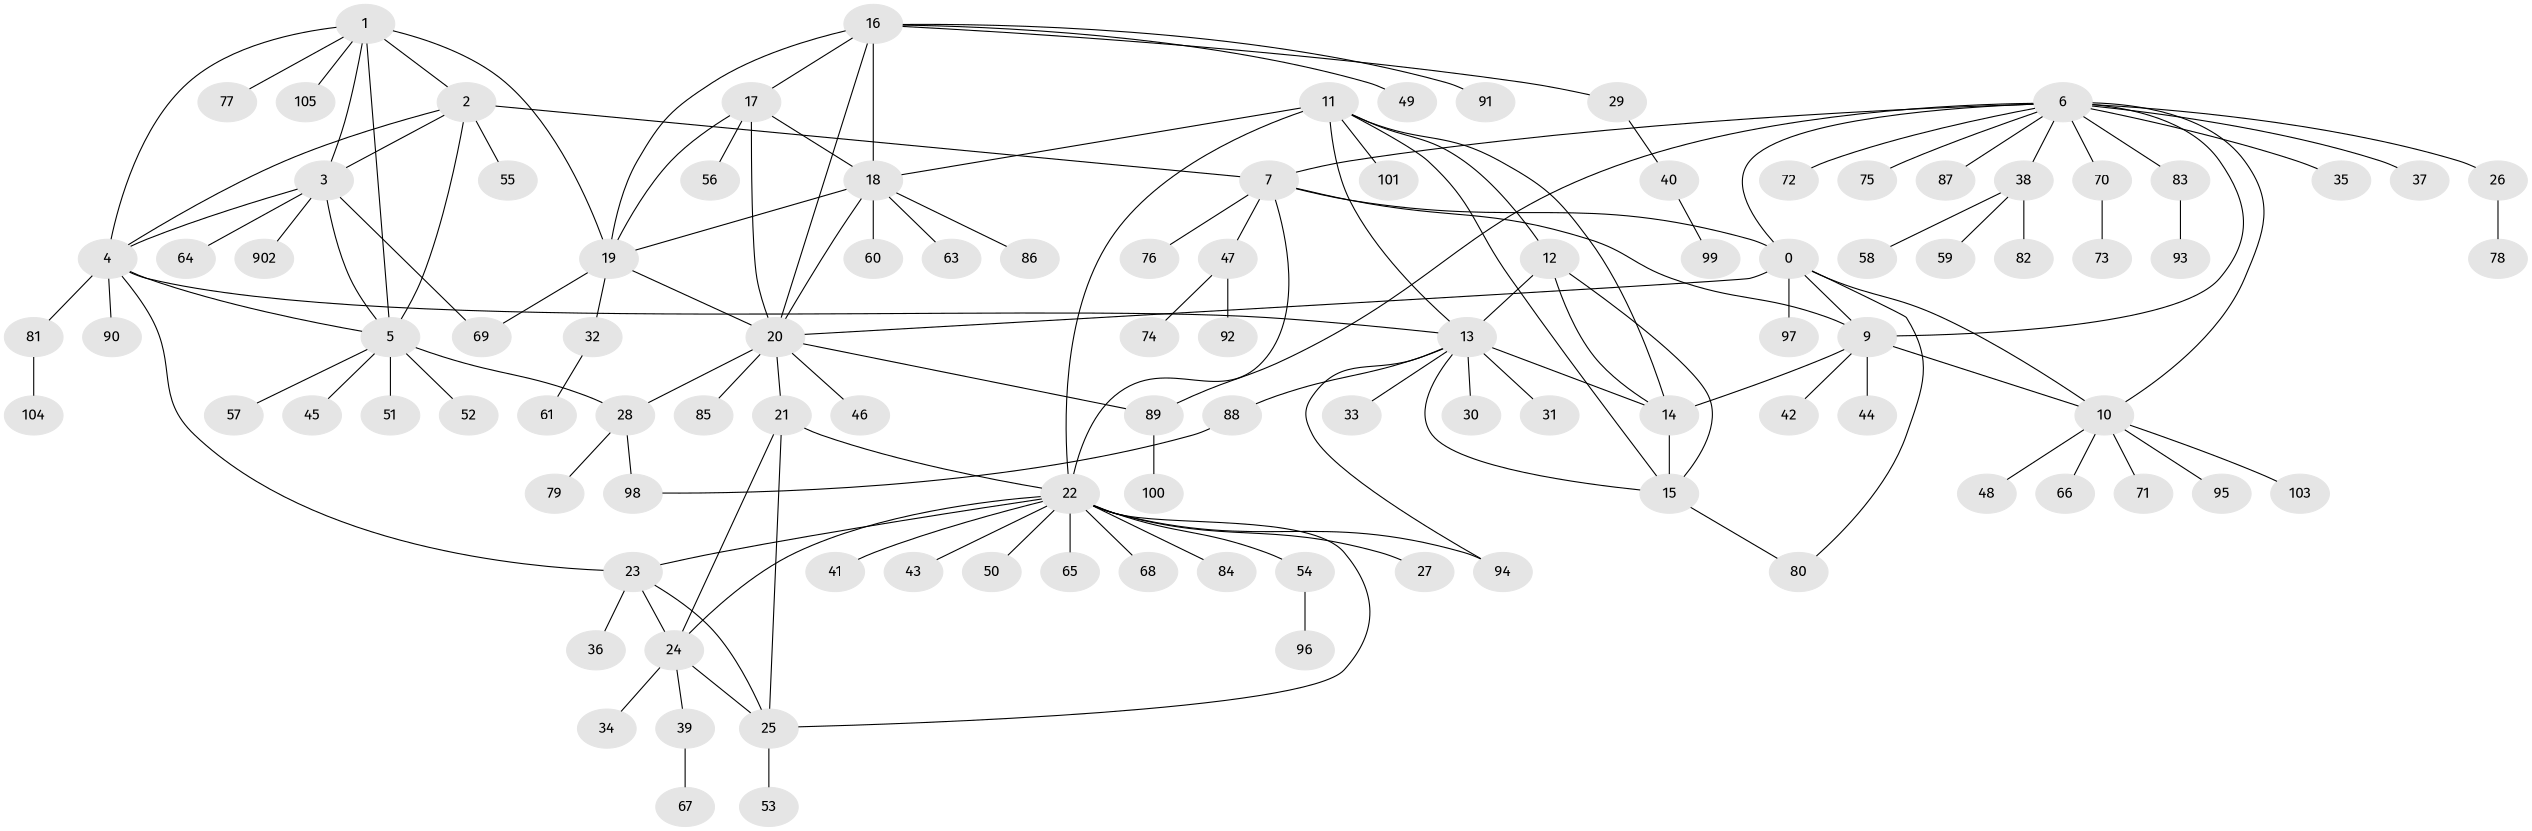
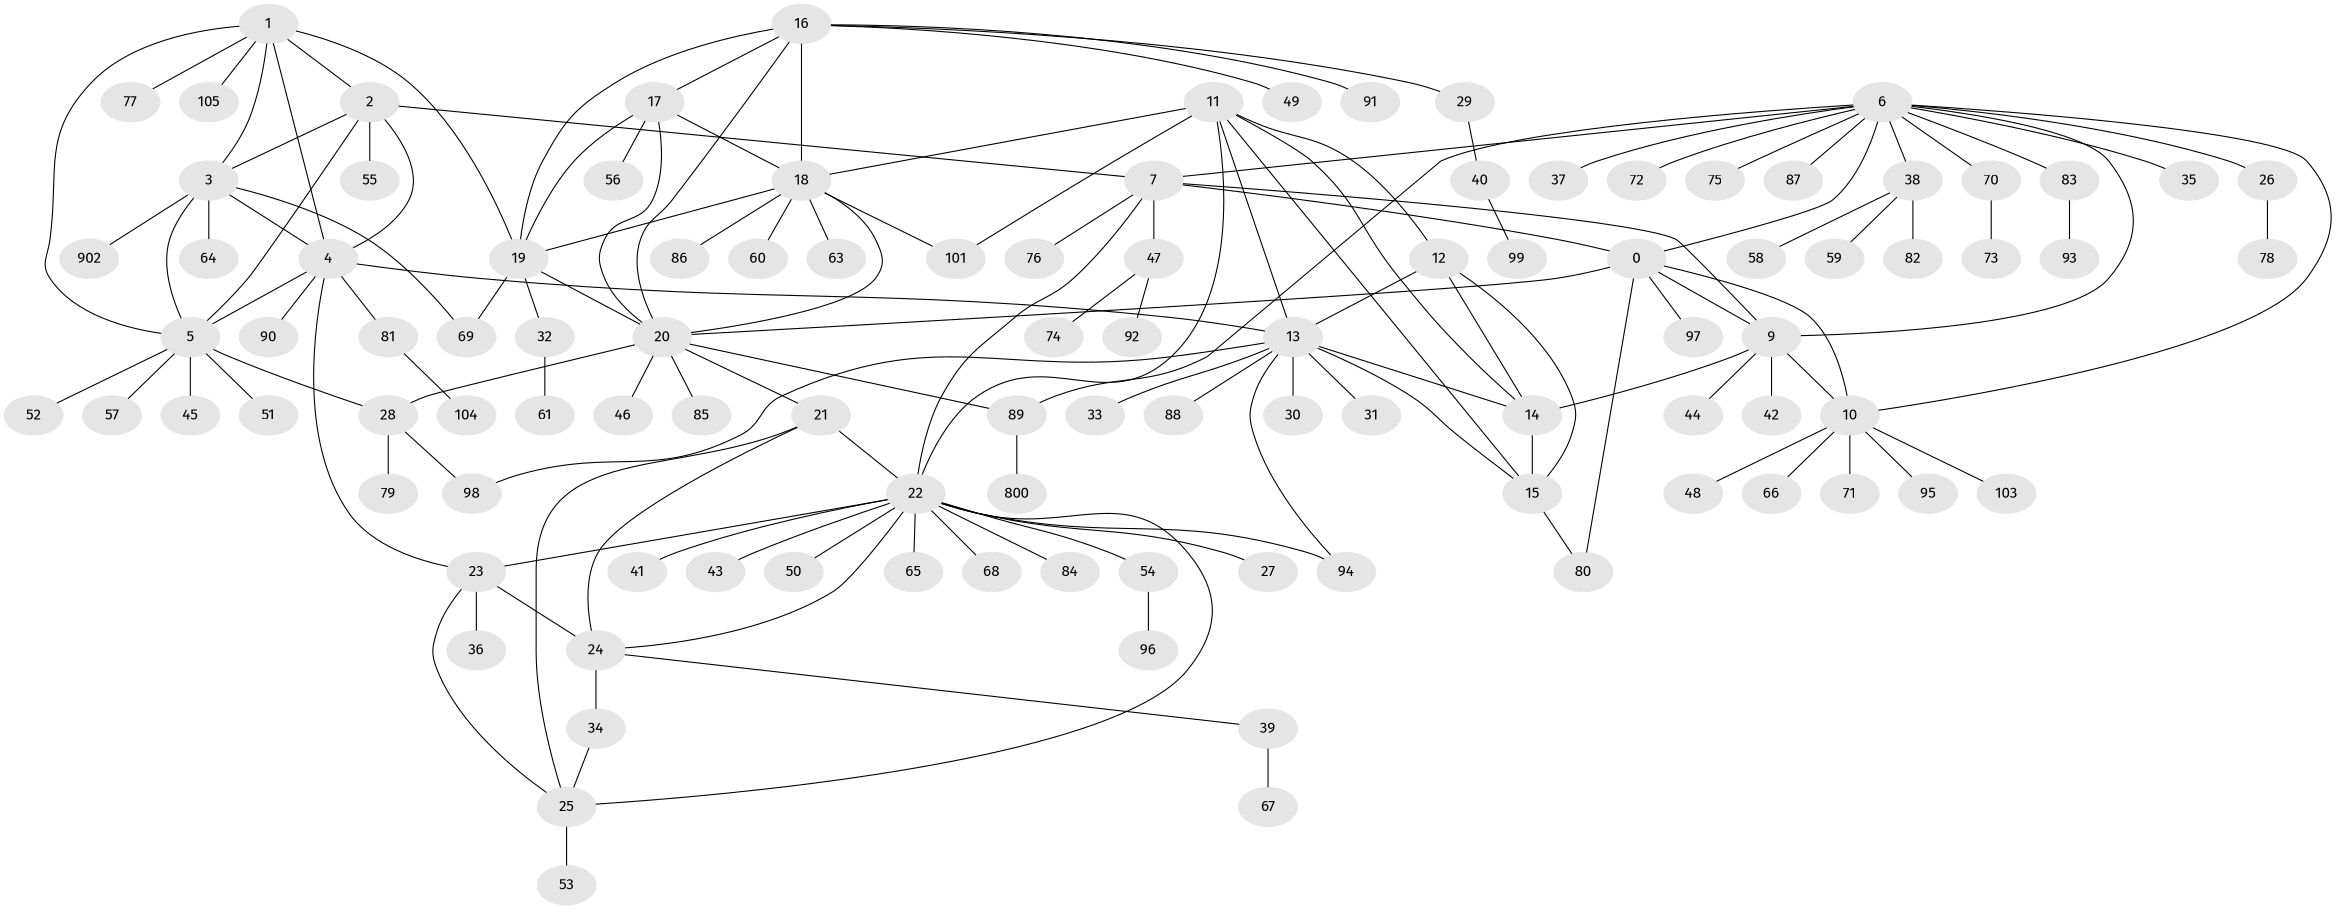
edge "18" -- "101": added
edge "88" -- "98": now "13" -- "98"
node "100": label "100" -> "800"
edge "24" -- "25": now "34" -- "25"
